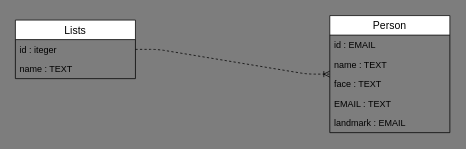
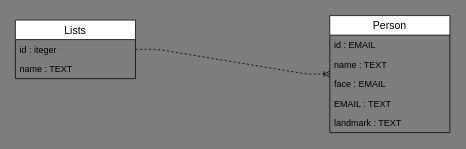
node "face : TEXT": label "face : TEXT" -> "face : EMAIL"
node "landmark : EMAIL": label "landmark : EMAIL" -> "landmark : TEXT"
